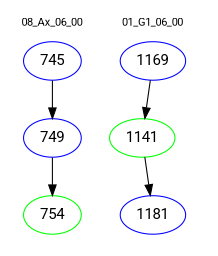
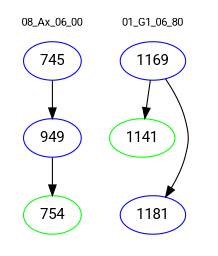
cluster "01_G1_06_00": label "01_G1_06_00" -> "01_G1_06_80"
node "749": label "749" -> "949"
edge "1141" -> "1181": now "1169" -> "1181"
